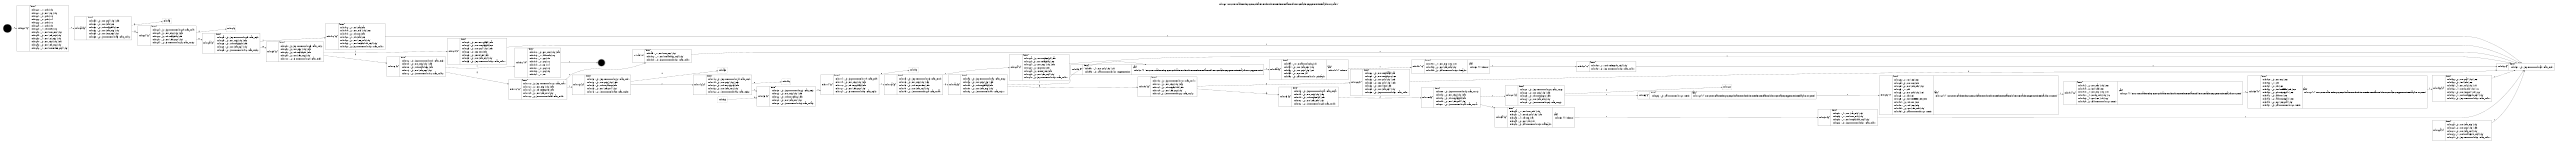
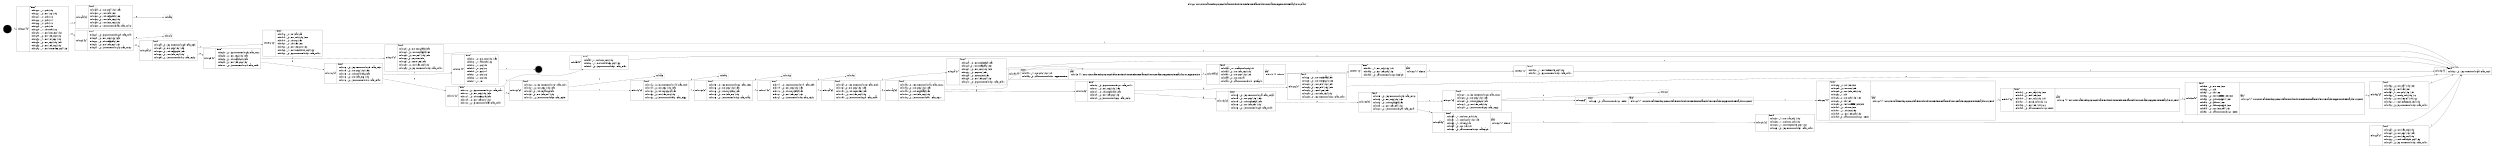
edge "0x4016ad [23]" -> "0x4016c4 [22]": now "0x401680 [45]" -> "0x4016c4 [22]"
edge "0x401b25" -> "0x40175e [22]": reversed
